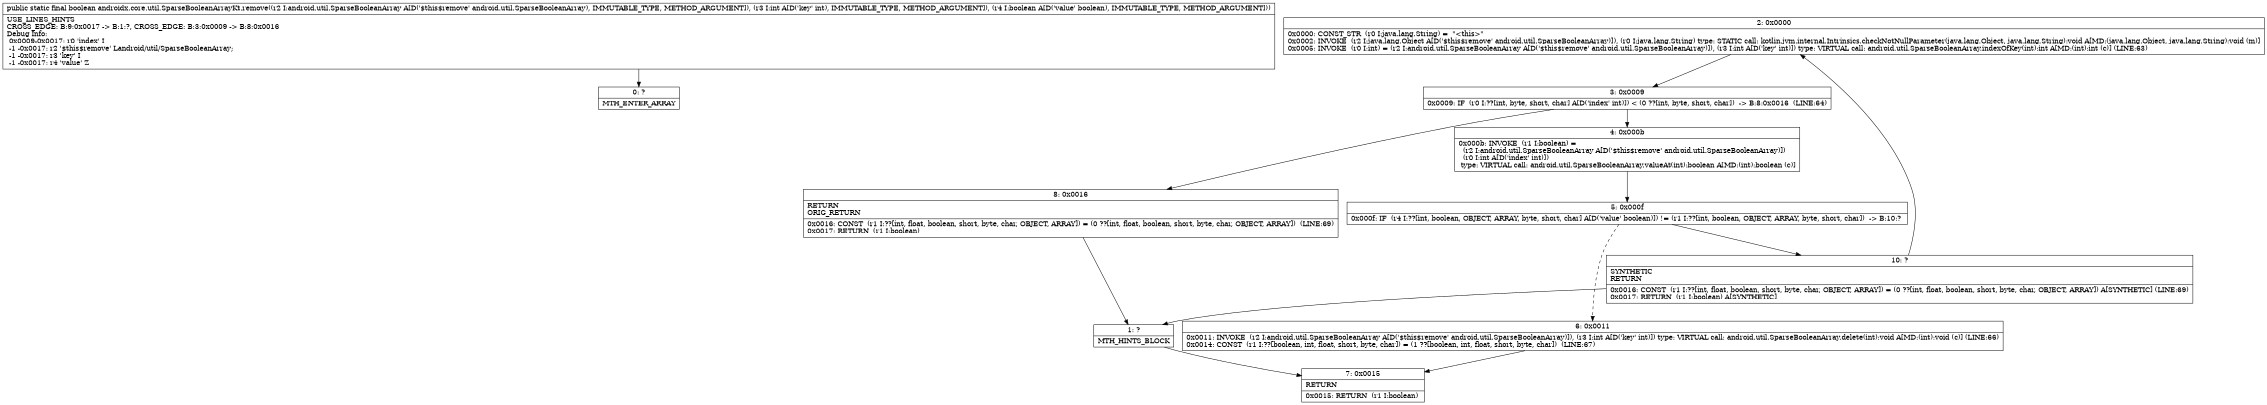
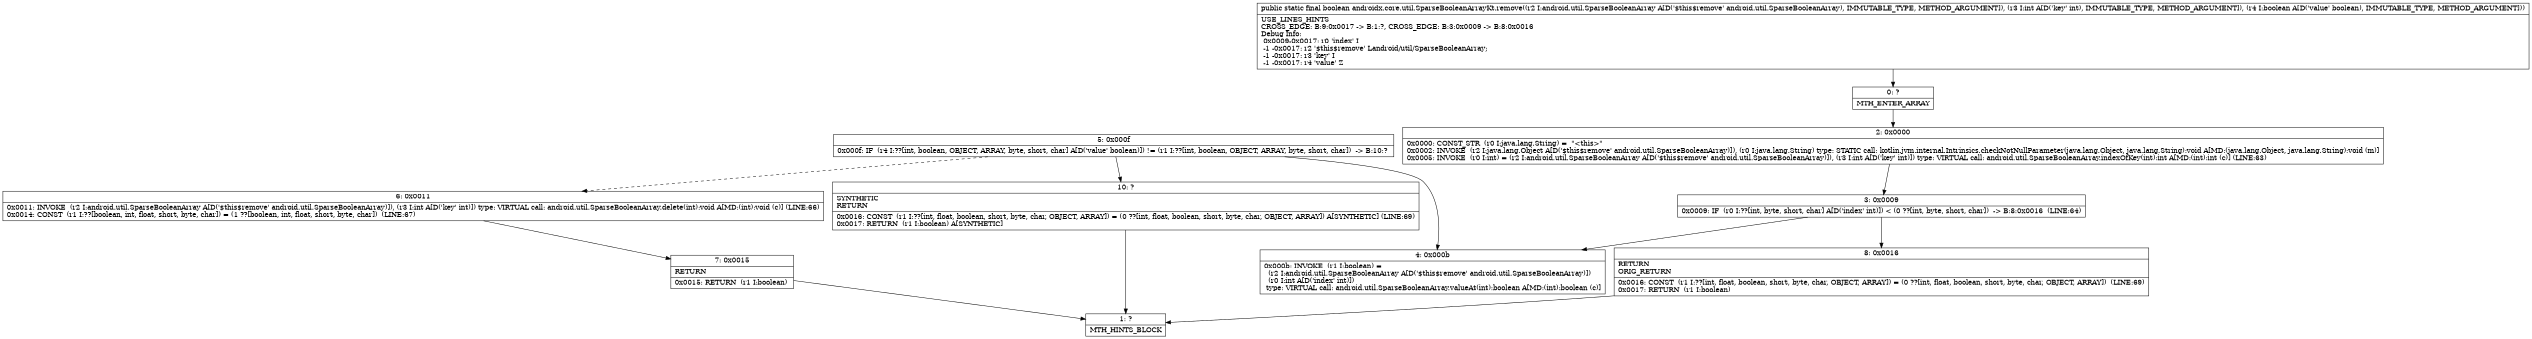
edge "10: ?" -> "2: 0x0000": now "0: ?" -> "2: 0x0000"
edge "4: 0x000b" -> "5: 0x000f": reversed
edge "1: ?" -> "7: 0x0015": reversed
